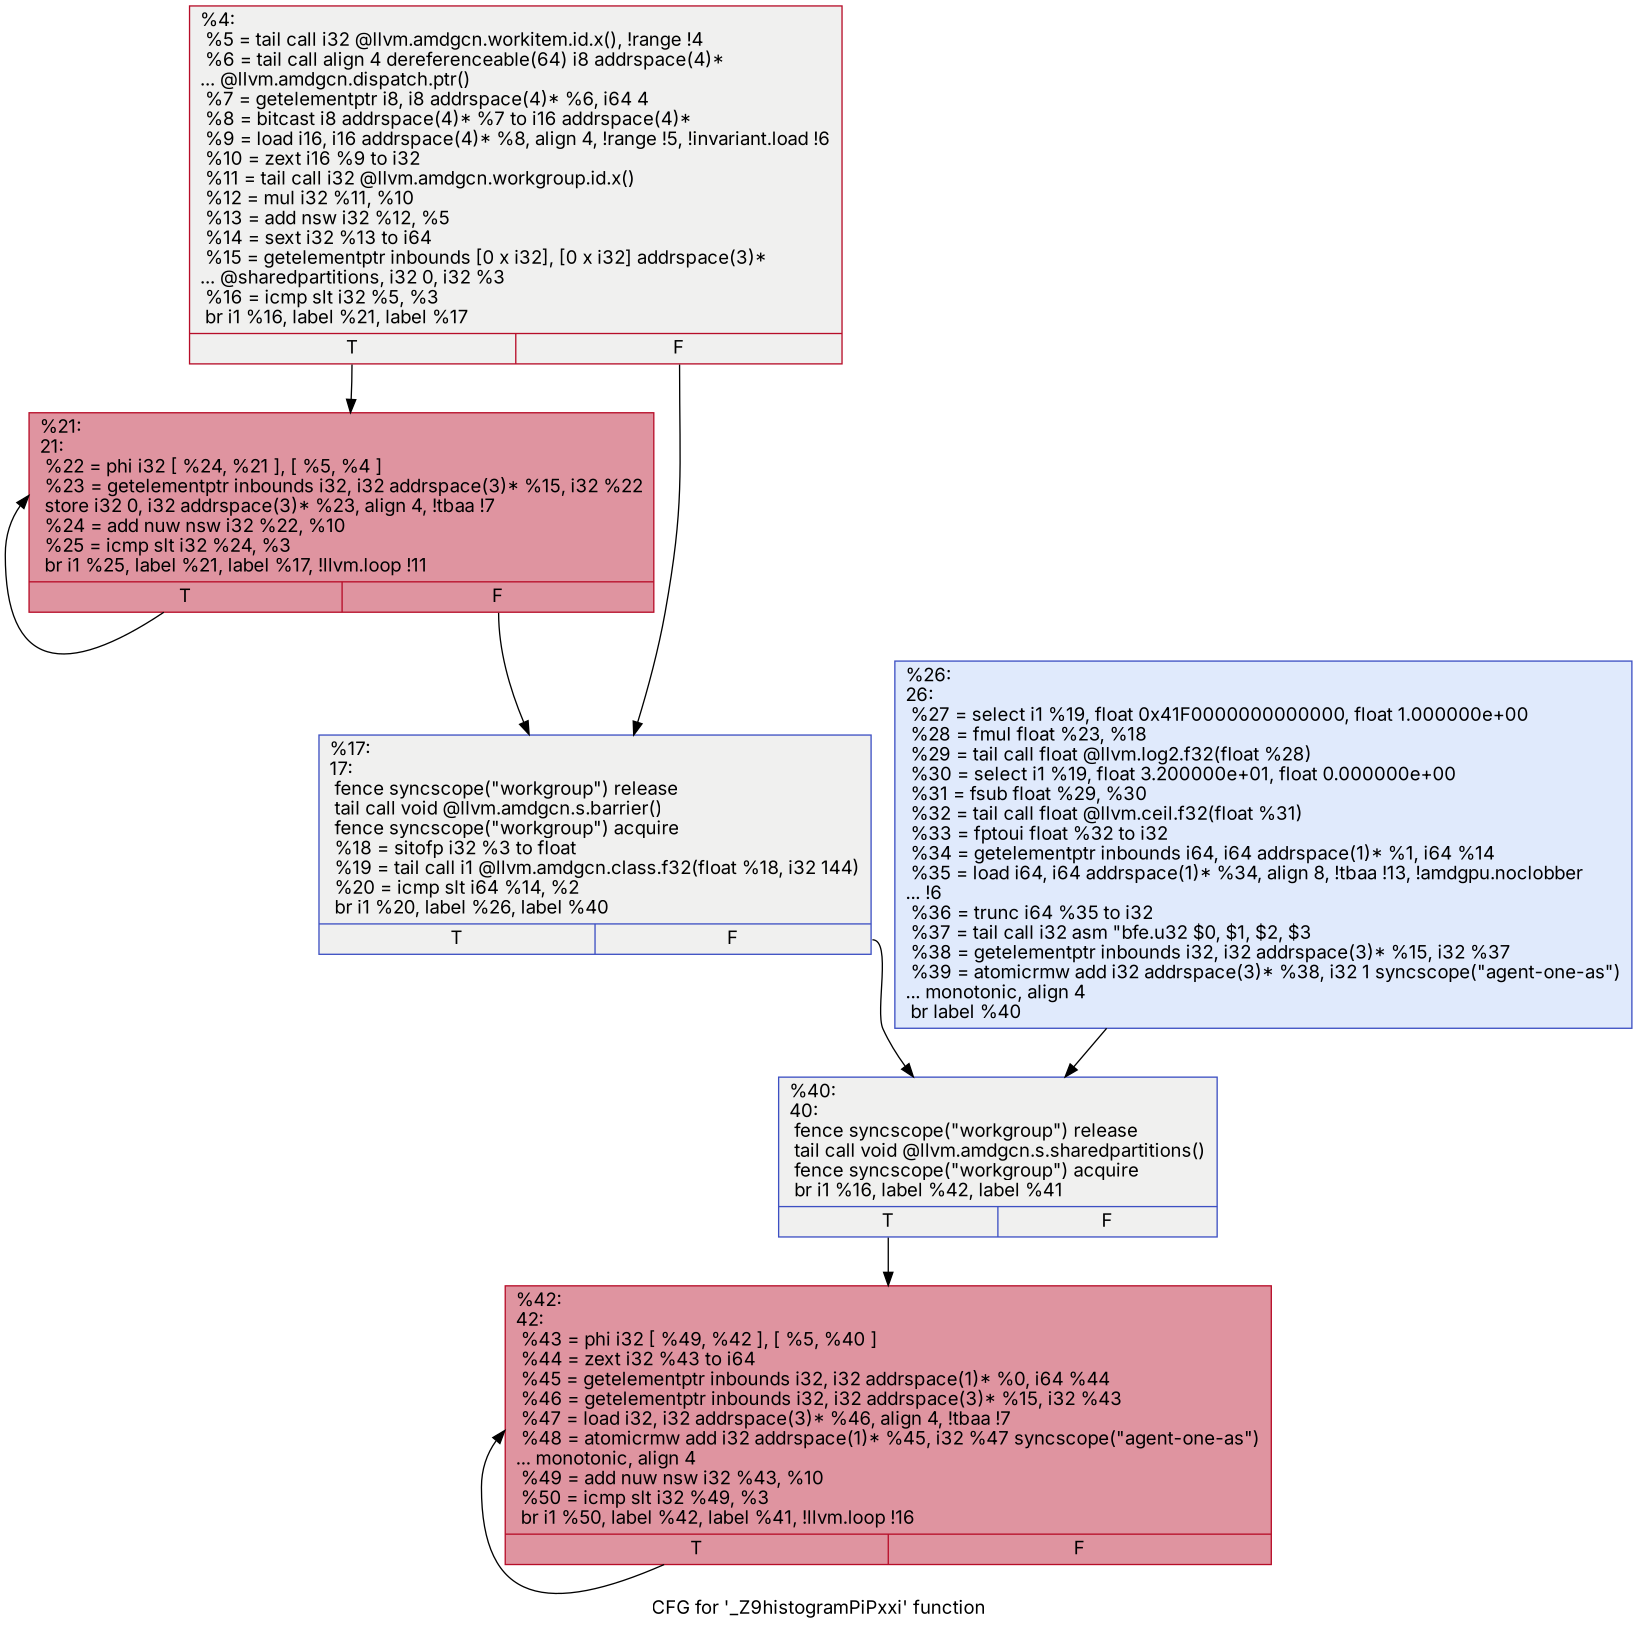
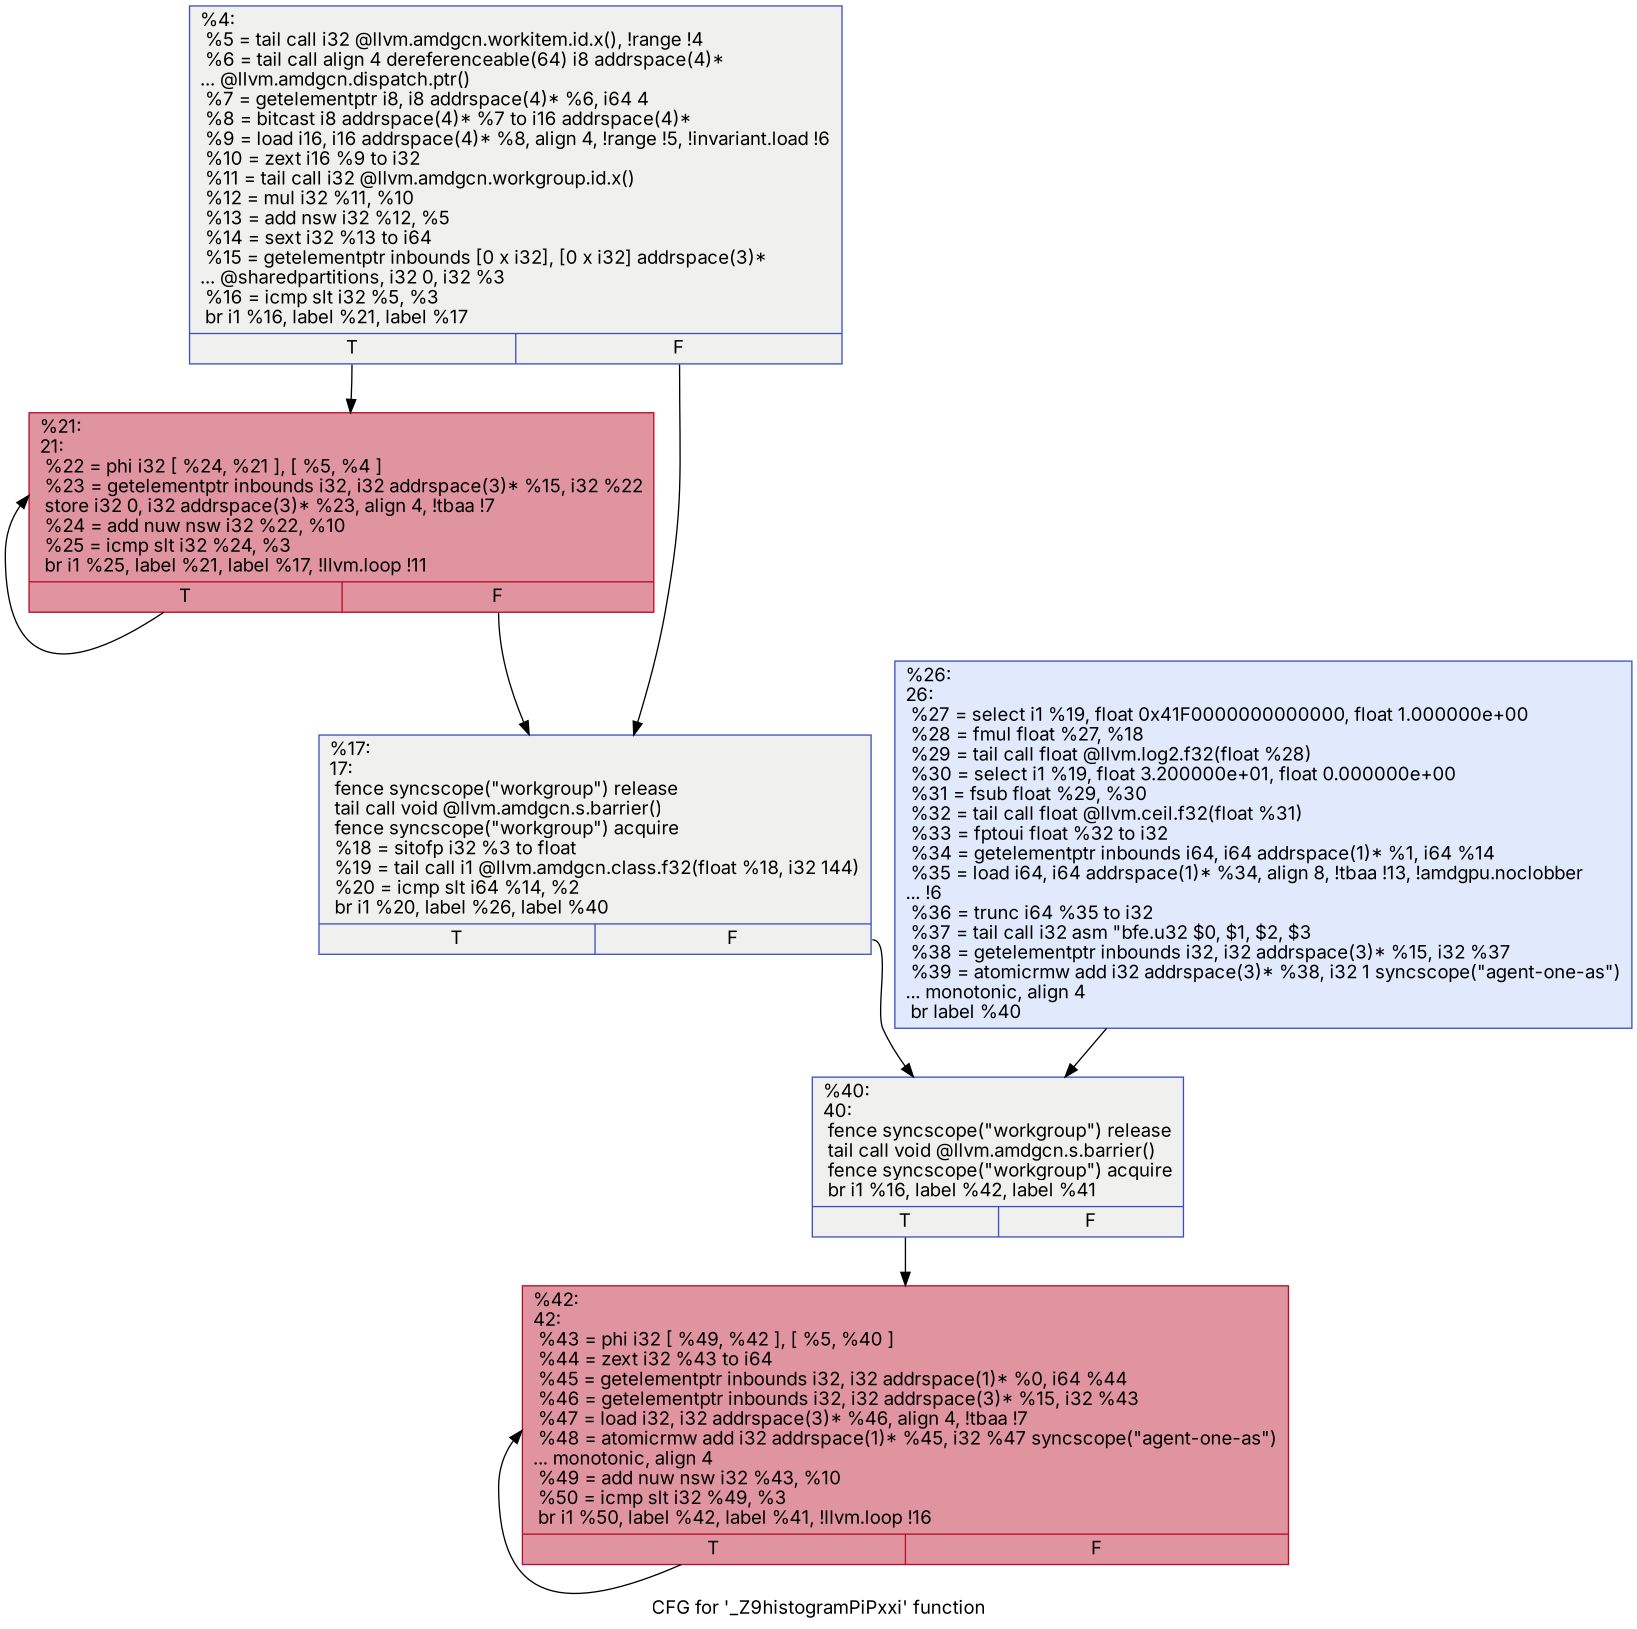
node "%4:": color #b70d28ff -> #3d50c3ff
node "%26:": text "%28 = fmul float %23, %18" -> "%28 = fmul float %27, %18"
node "%40:": text "tail call void @llvm.amdgcn.s.sharedpartitions()" -> "tail call void @llvm.amdgcn.s.barrier()"
